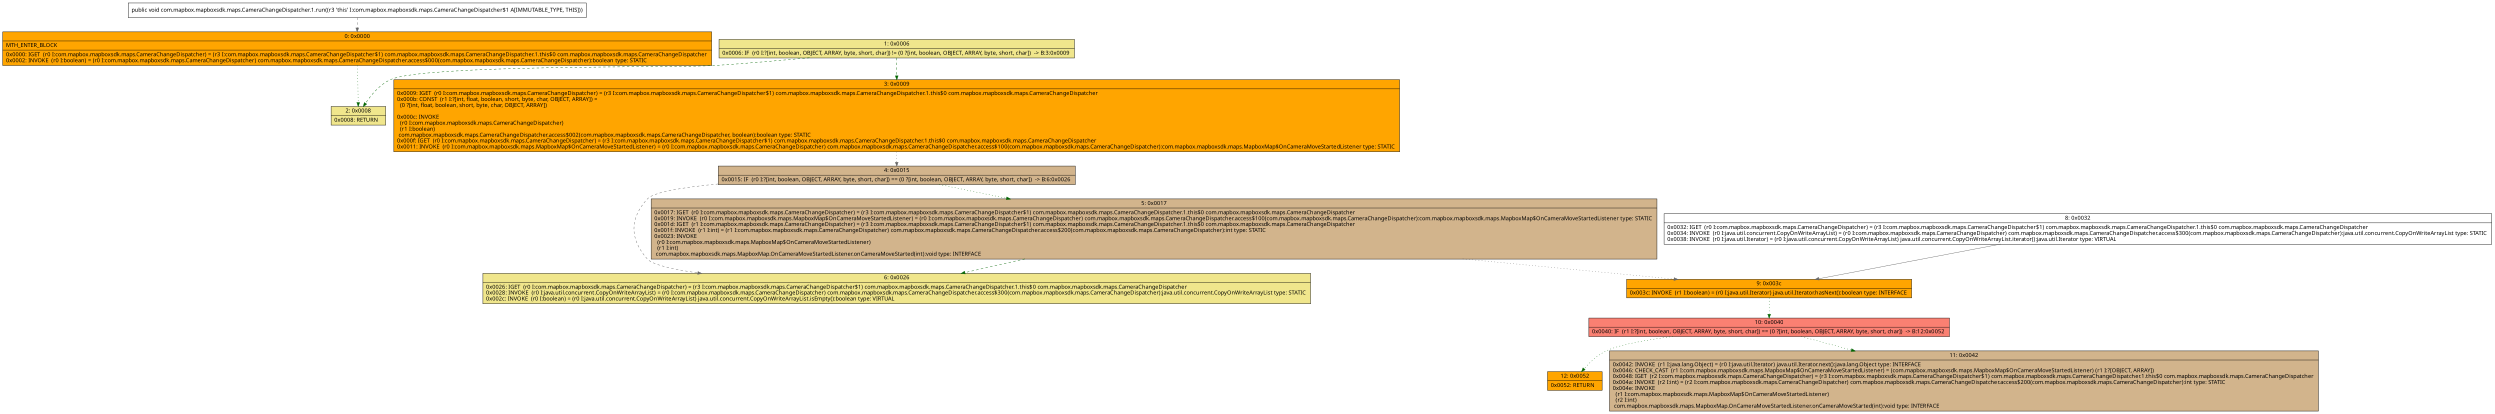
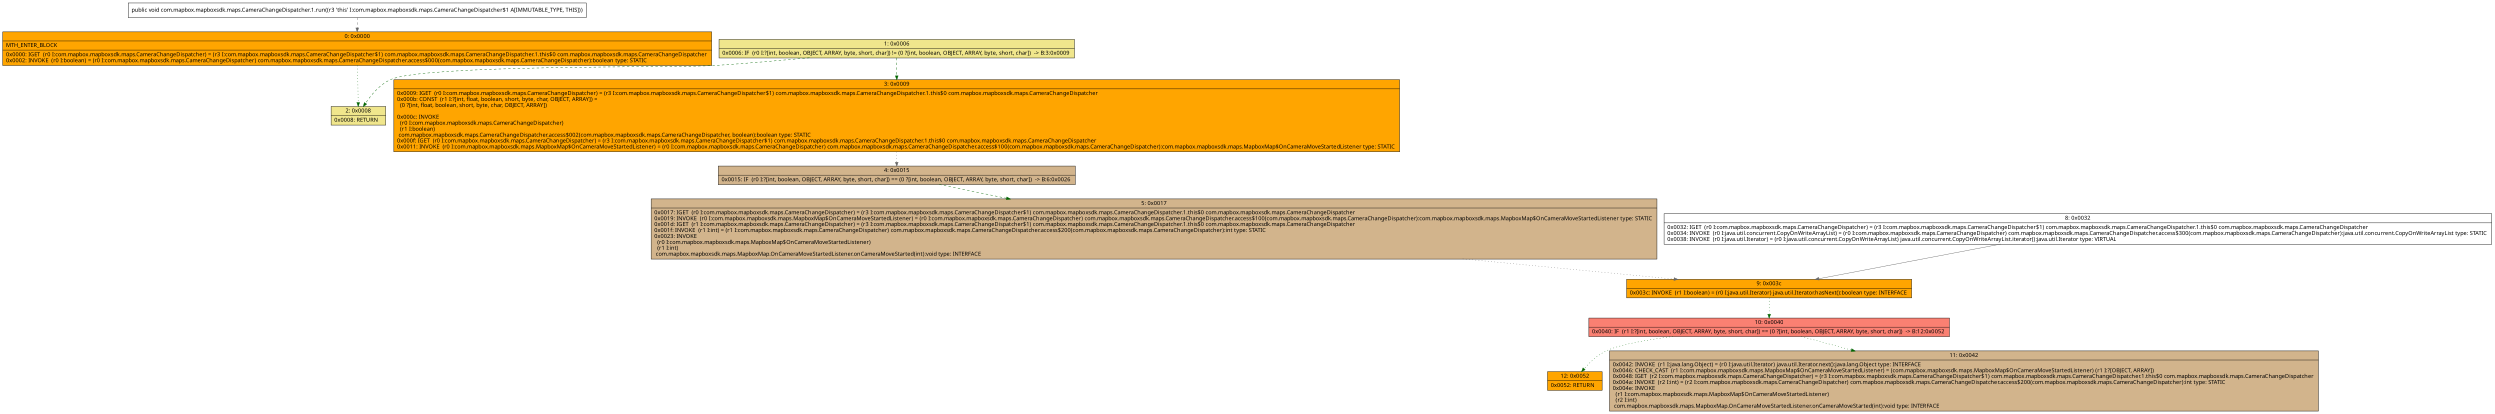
edge "4: 0x0015" -> "5: 0x0017": style dotted -> dashed
node "6: 0x0026": removed
